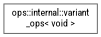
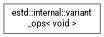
node "ops::internal::variant _ops< void >": label "ops::internal::variant _ops< void >" -> "estd::internal::variant _ops< void >"
